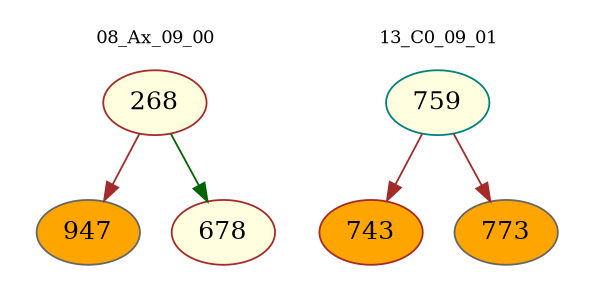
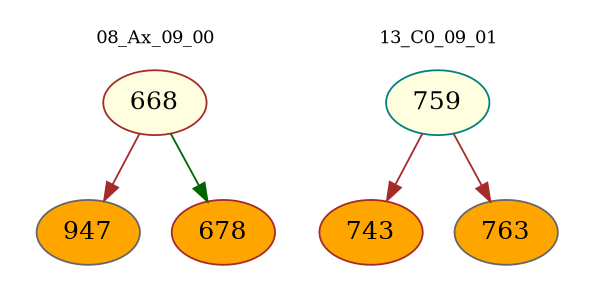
node "268": label "268" -> "668"
node "678": fillcolor lightyellow -> orange
node "773": label "773" -> "763"
